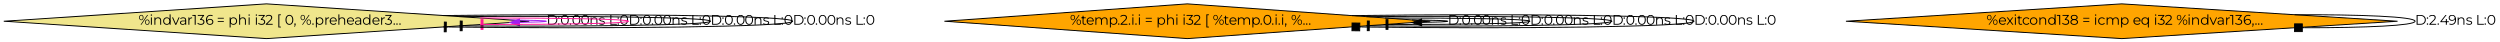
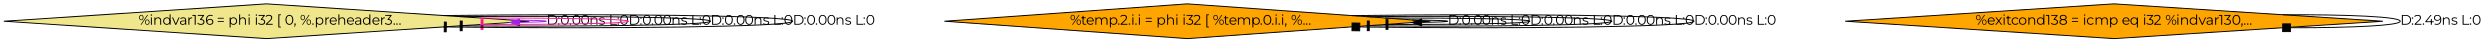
node "%exitcond138 = icmp eq i32 %indvar136,...": label "%exitcond138 = icmp eq i32 %indvar136,..." -> "%exitcond138 = icmp eq i32 %indvar130,..."
